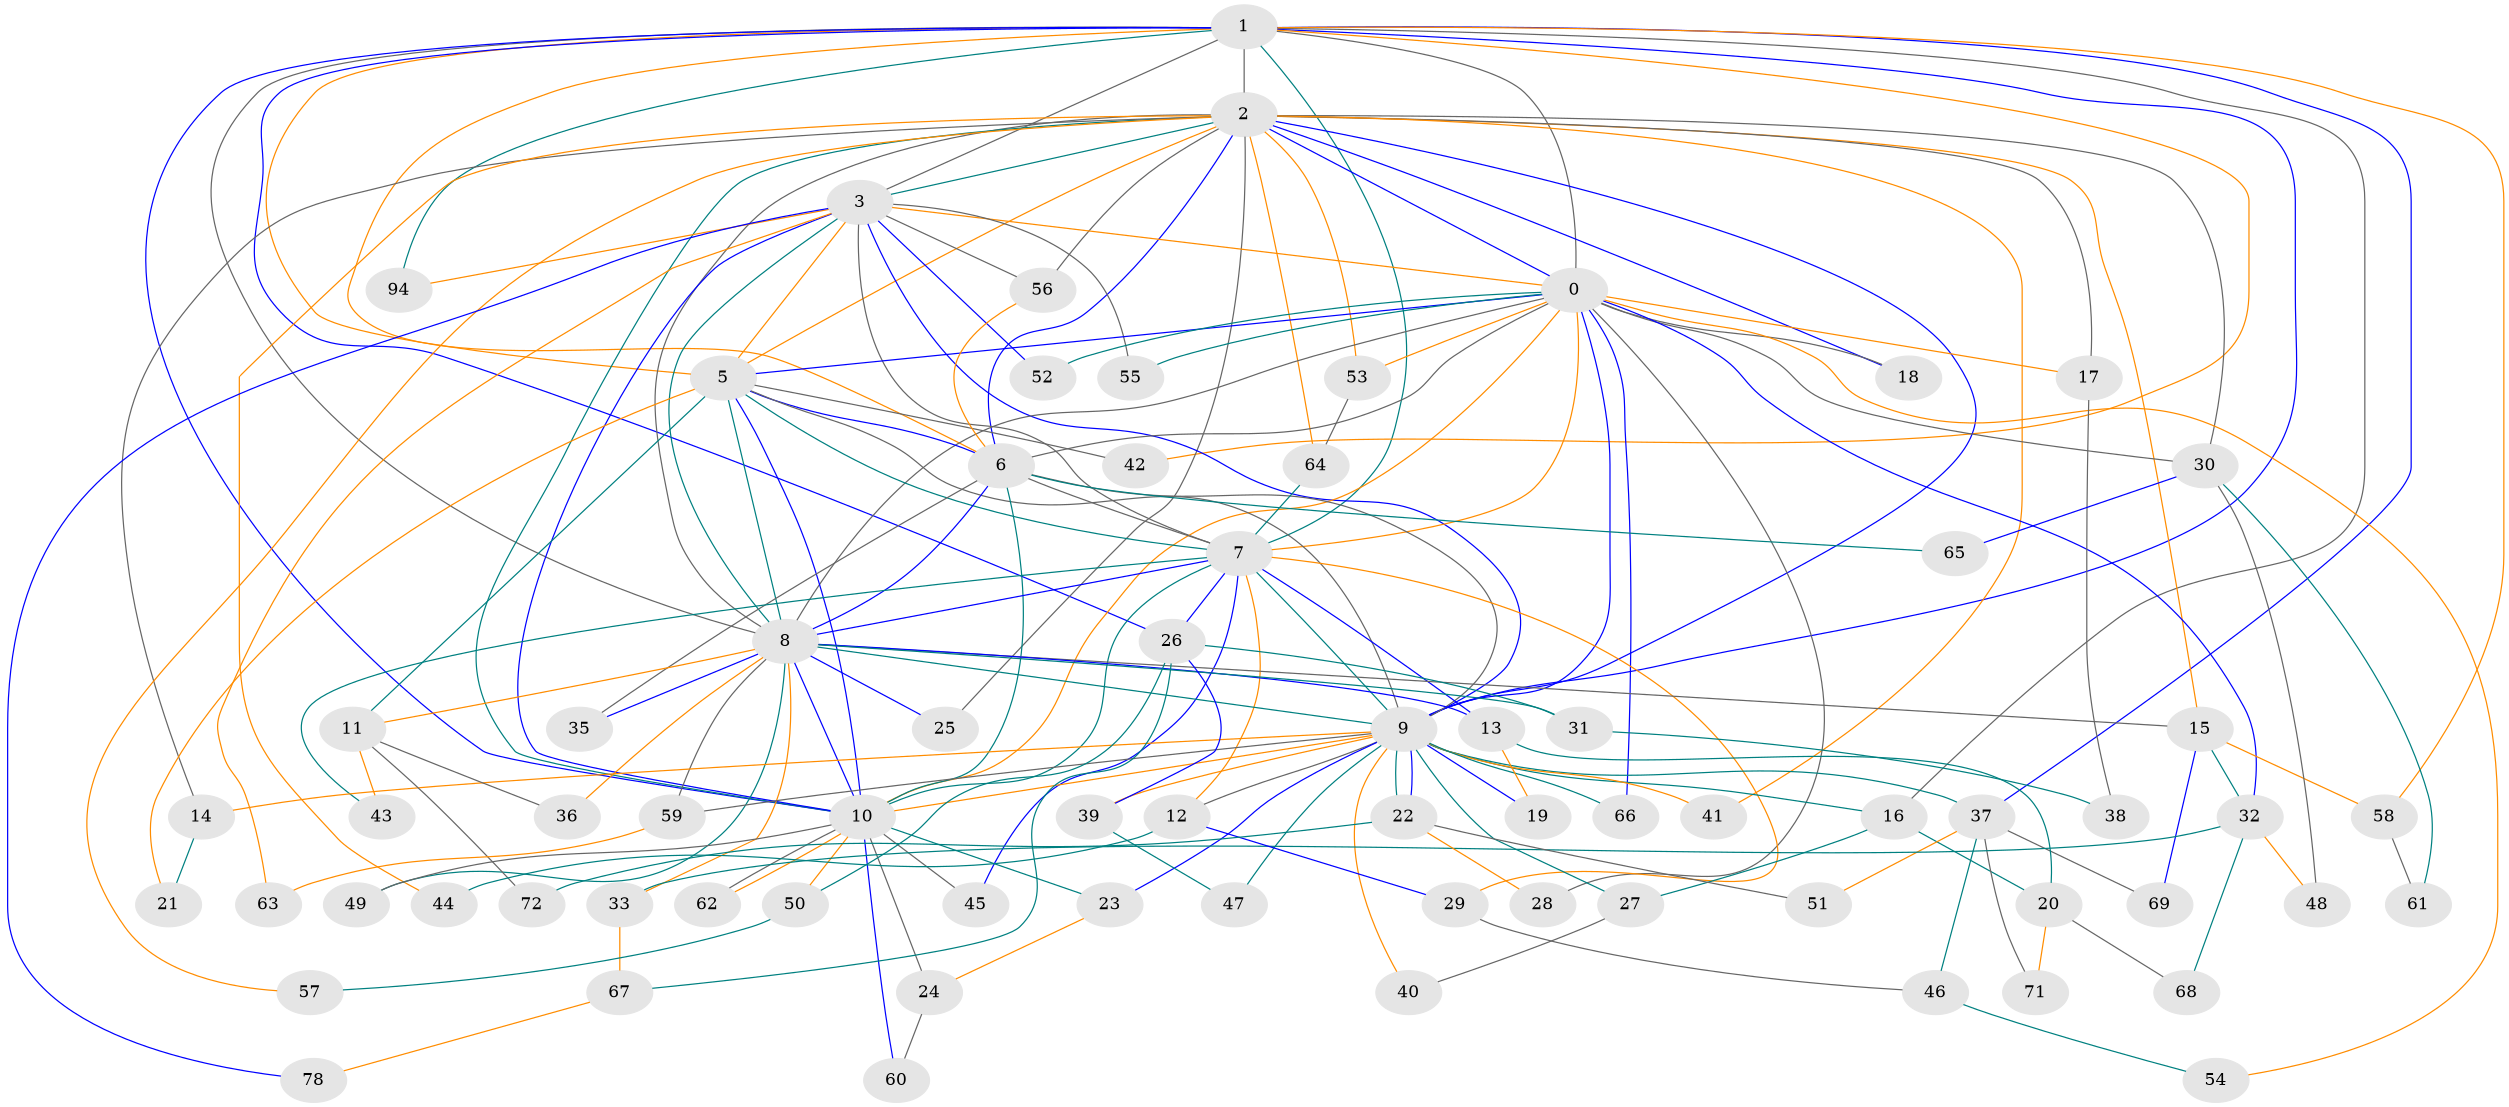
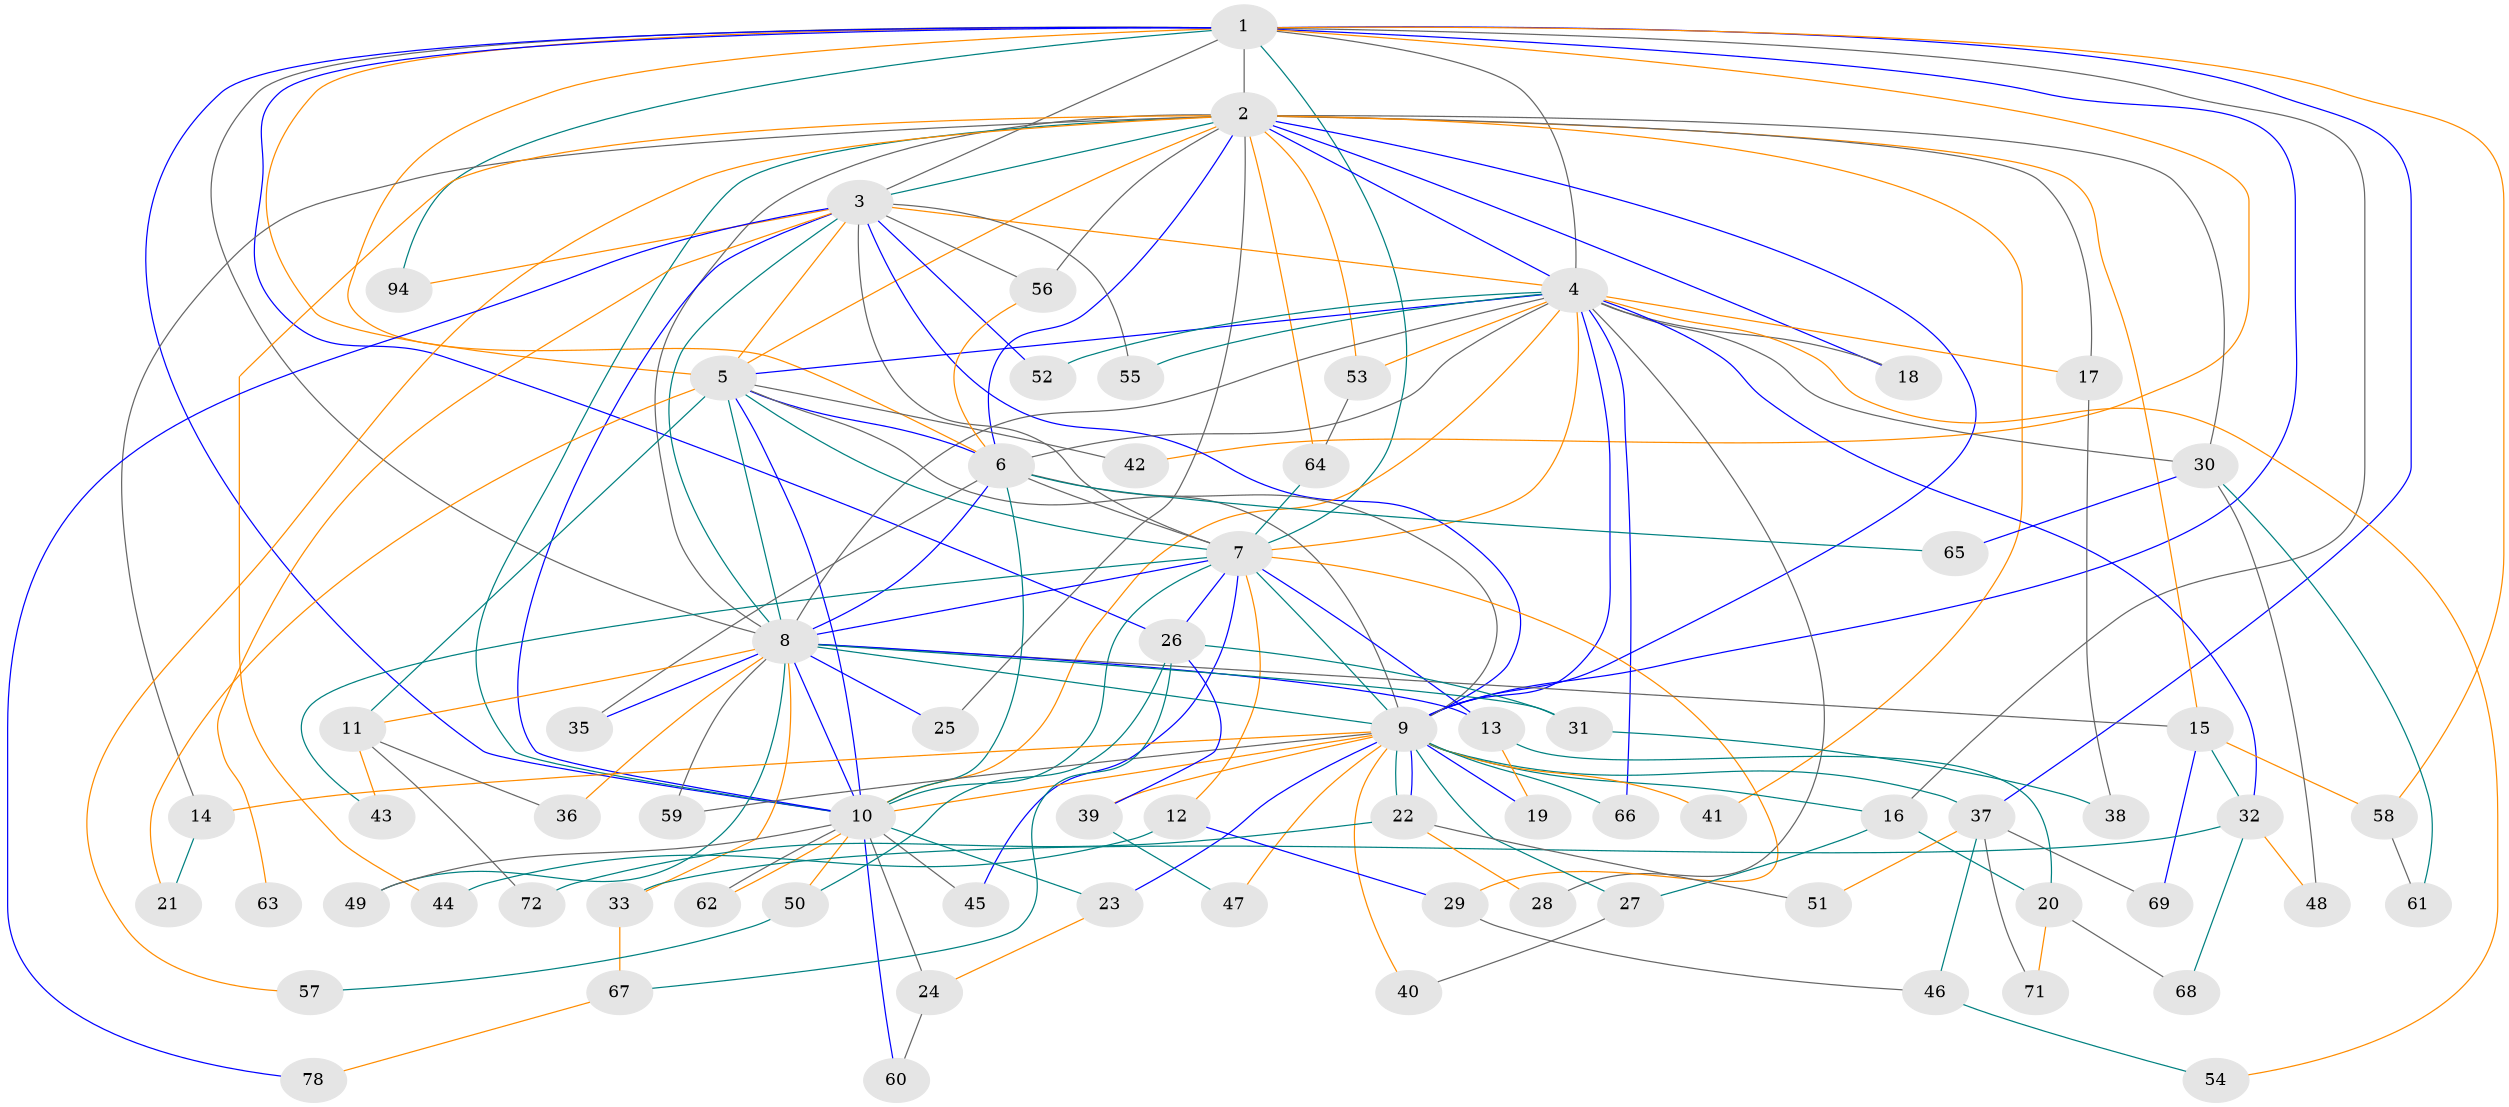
node "0": label "0" -> "4"
edge "9" -- "12": removed
edge "9" -- "47": color teal -> darkorange
edge "59" -- "63": removed
